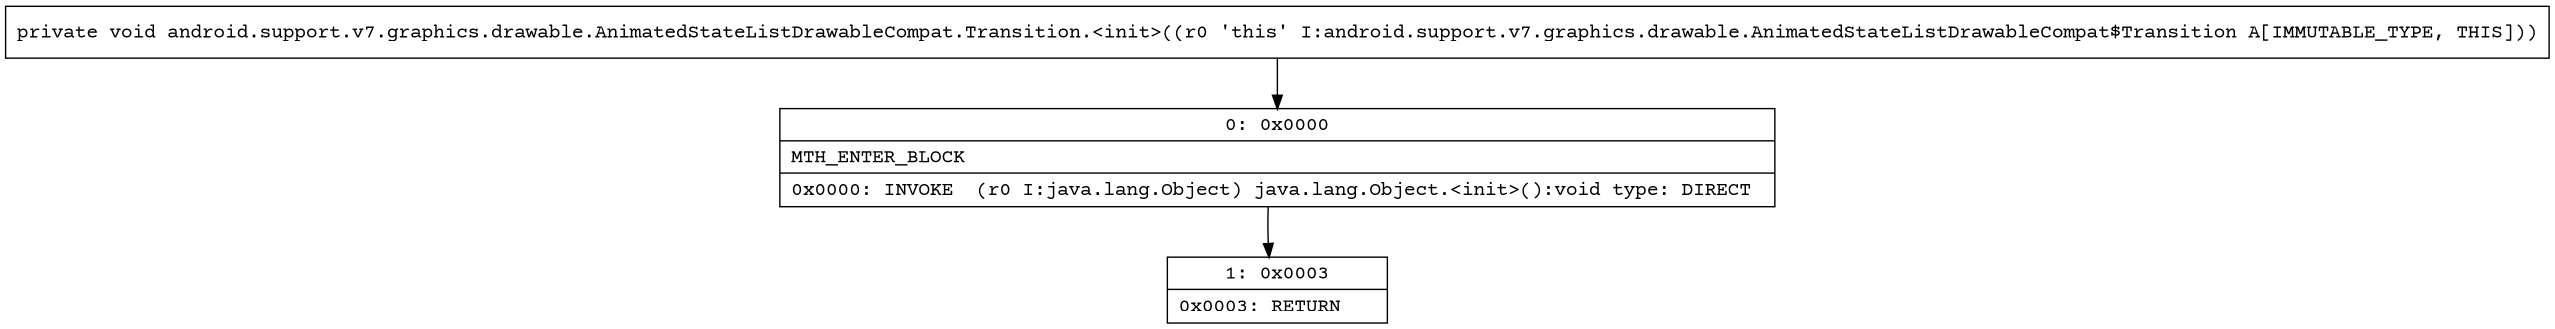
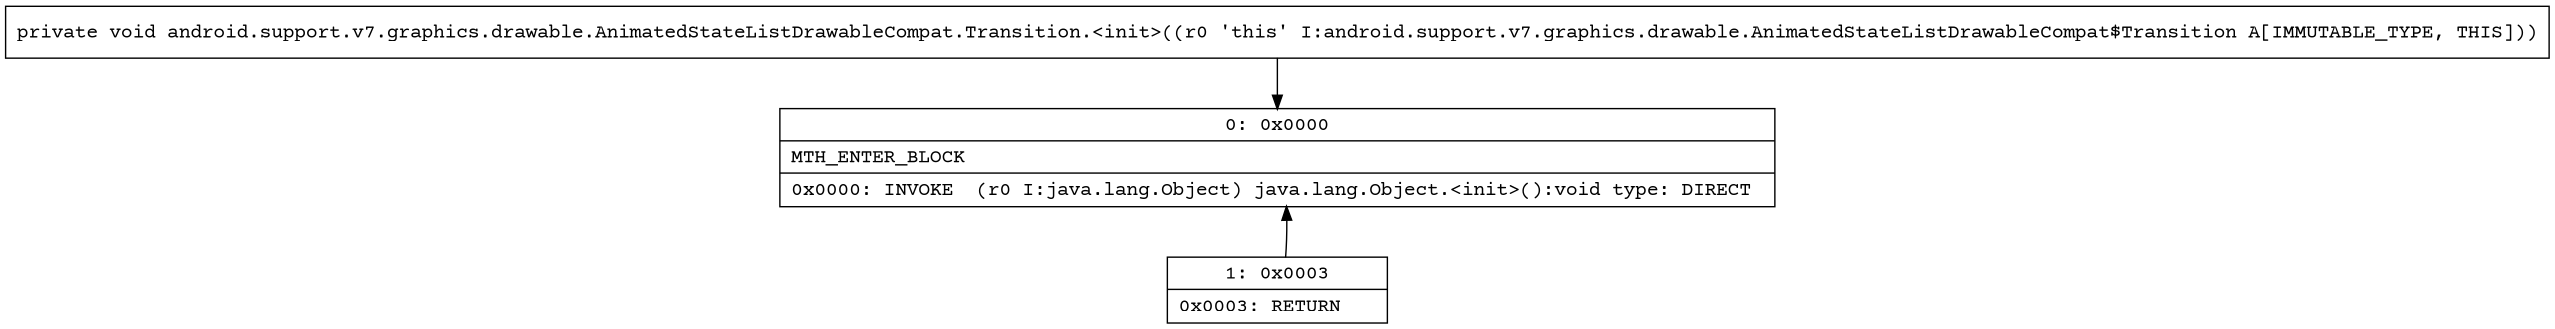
edge "0: 0x0000" -> "1: 0x0003": reversed
